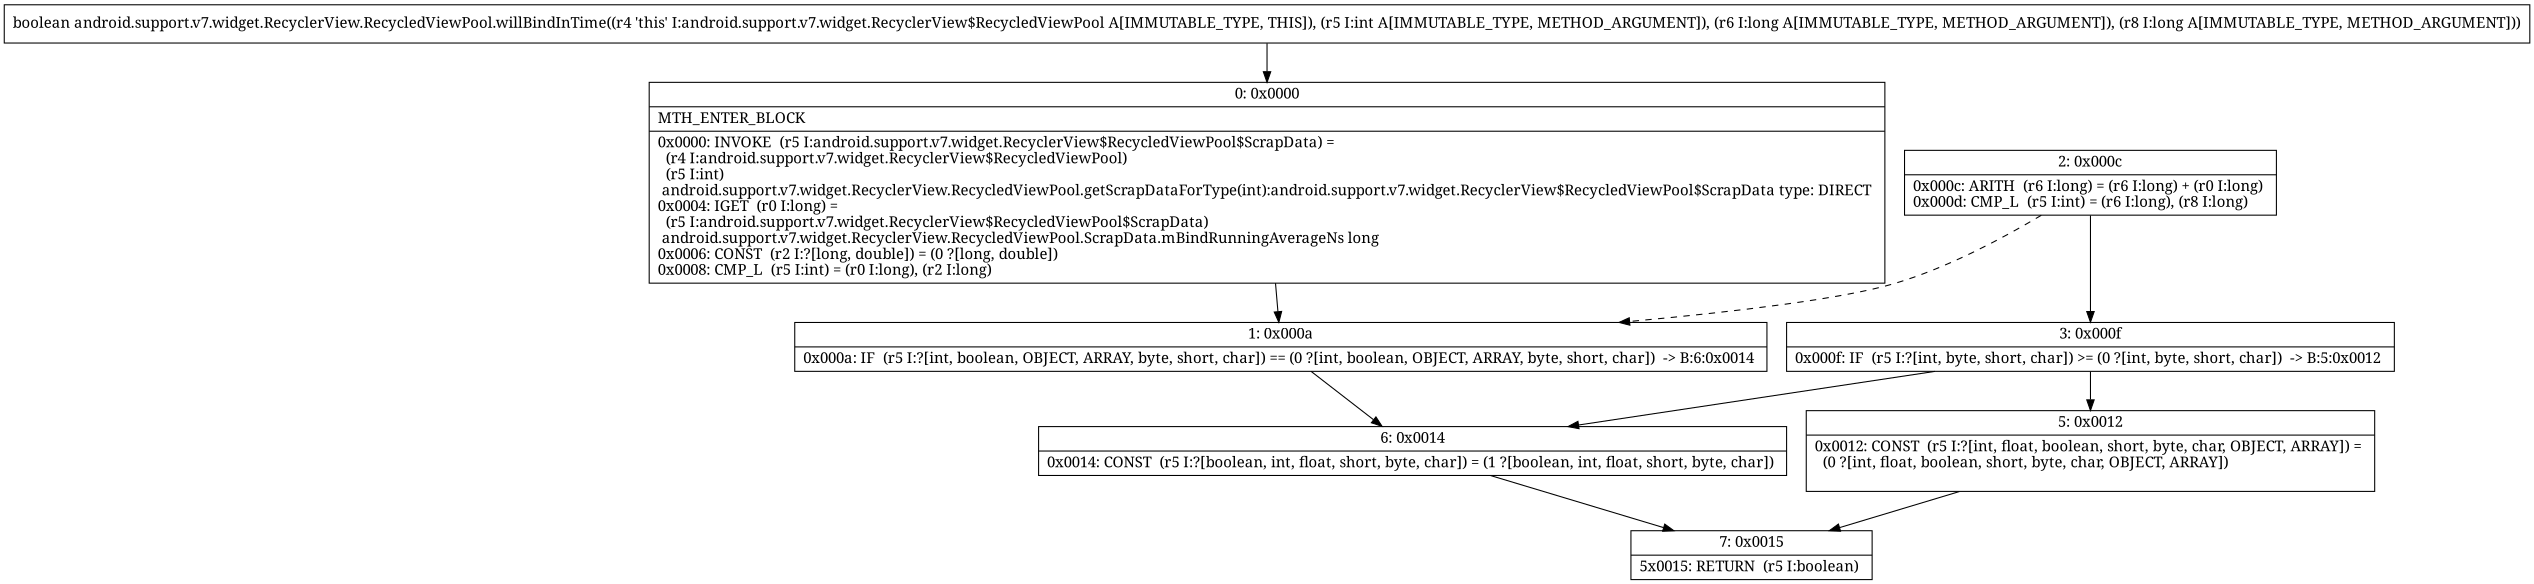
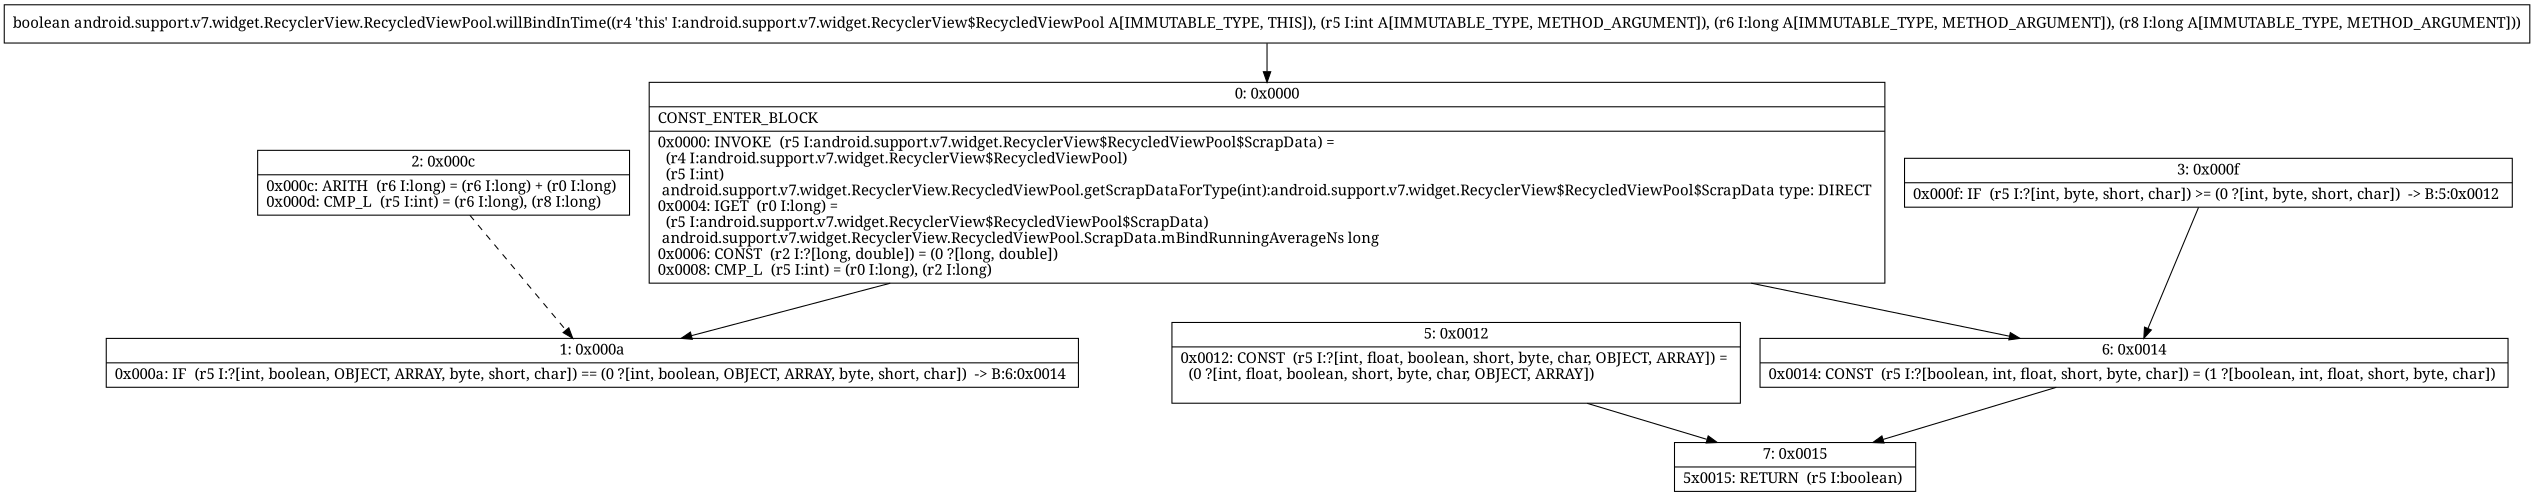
node "0: 0x0000": text "MTH_ENTER_BLOCK" -> "CONST_ENTER_BLOCK"
edge "2: 0x000c" -> "3: 0x000f": removed
edge "3: 0x000f" -> "5: 0x0012": removed
edge "1: 0x000a" -> "6: 0x0014": now "0: 0x0000" -> "6: 0x0014"
